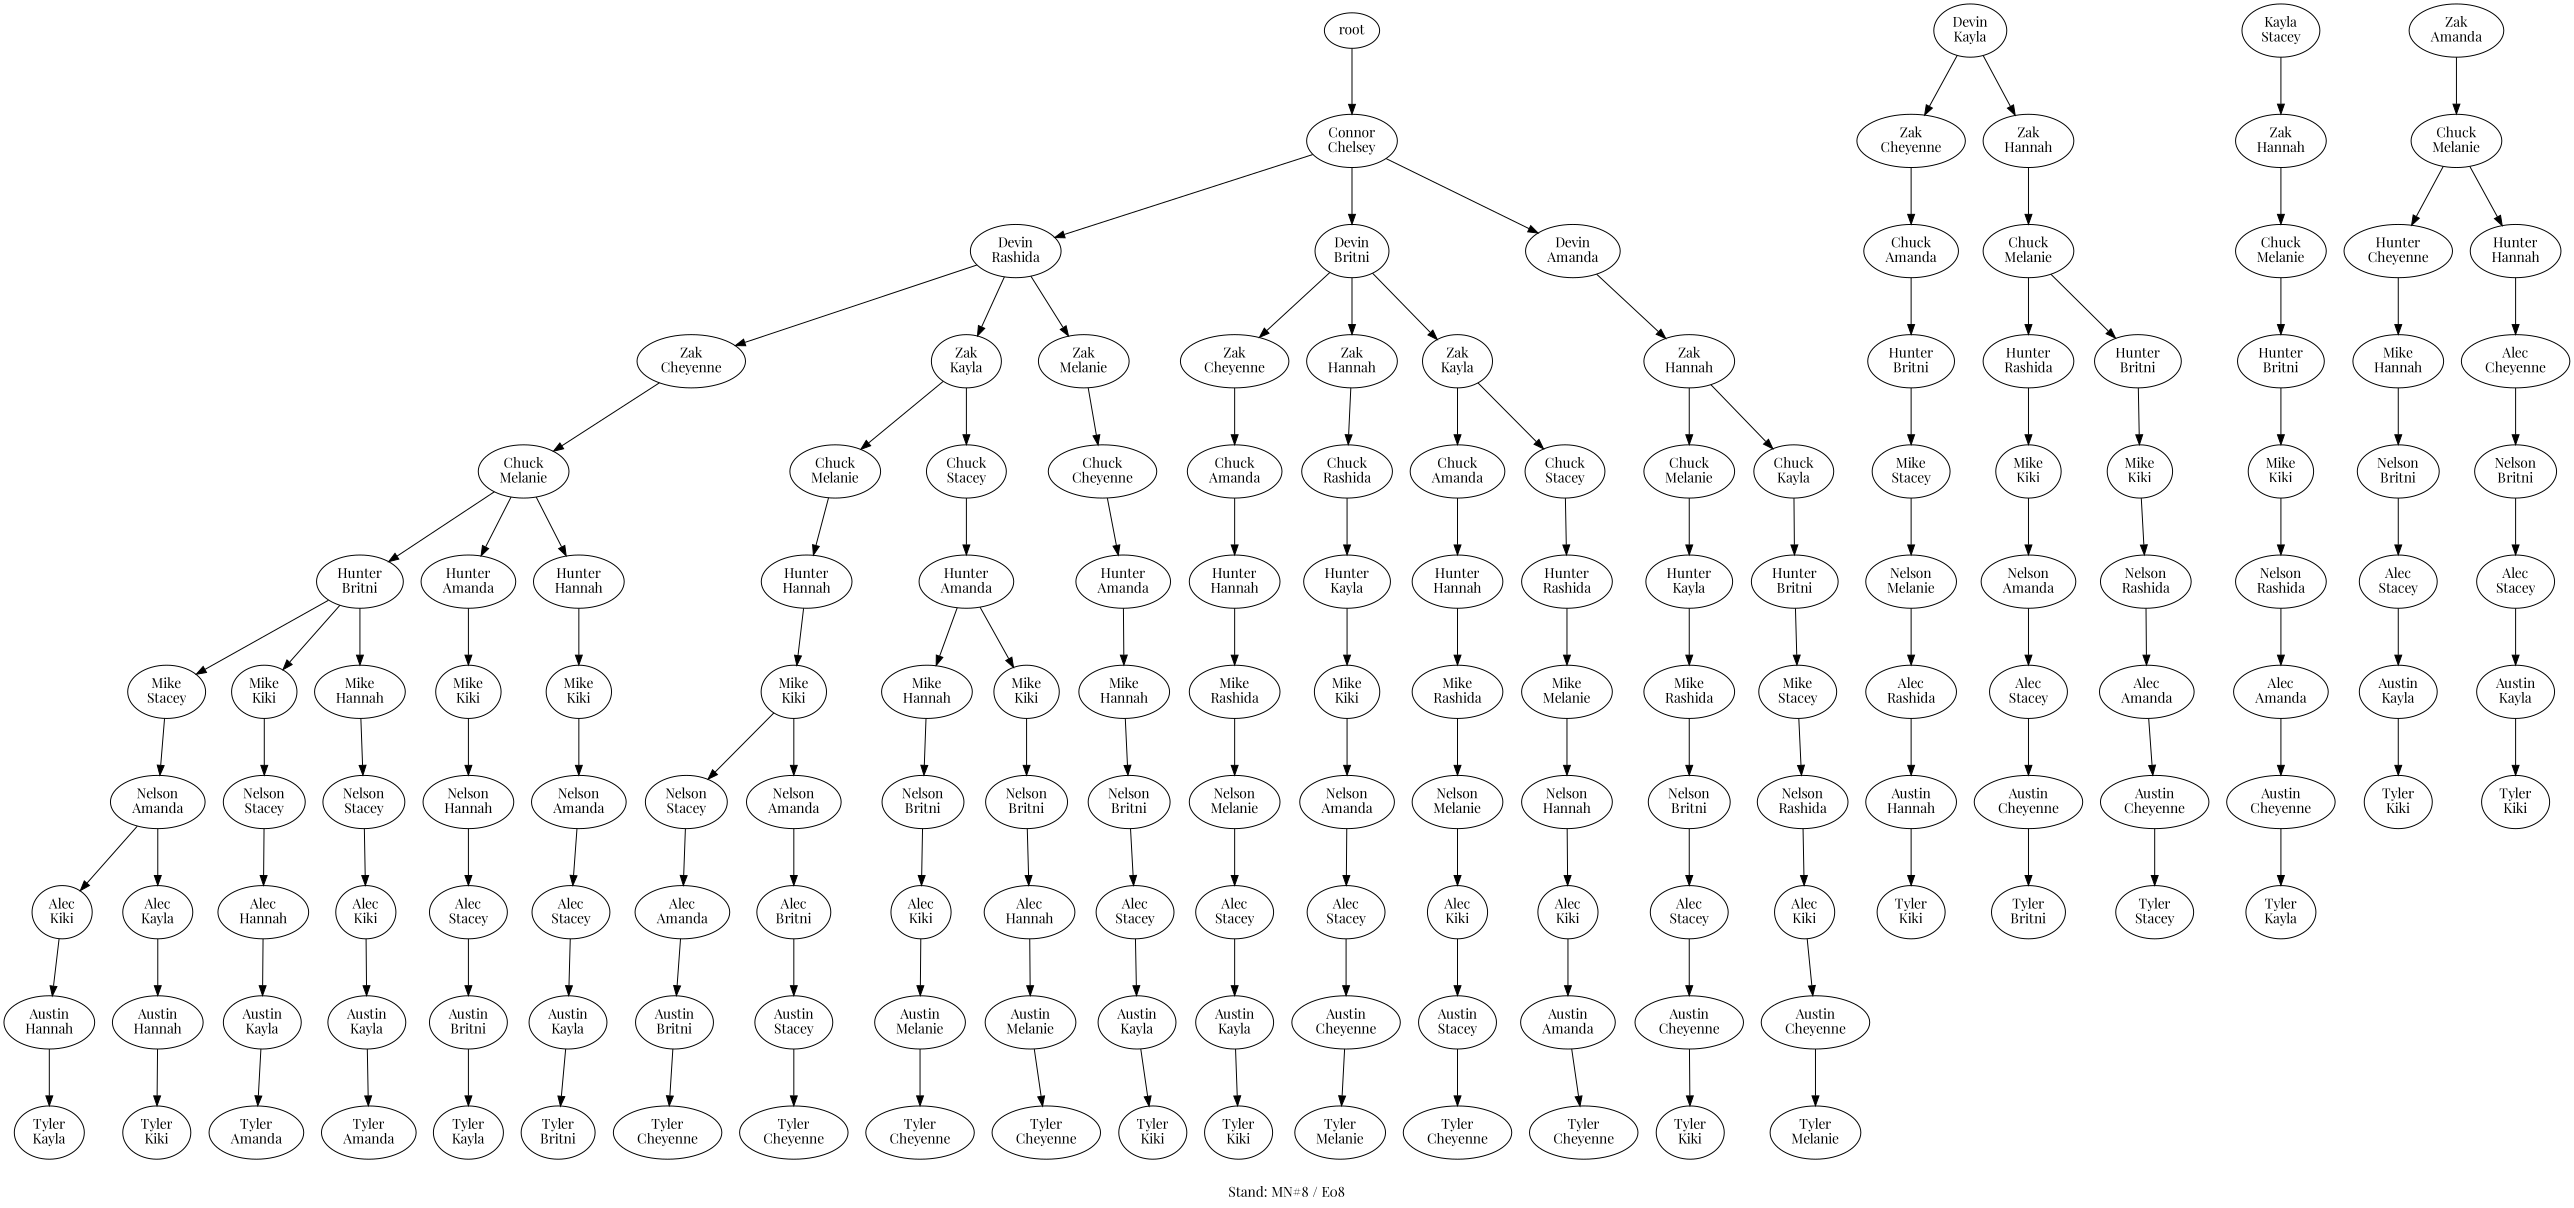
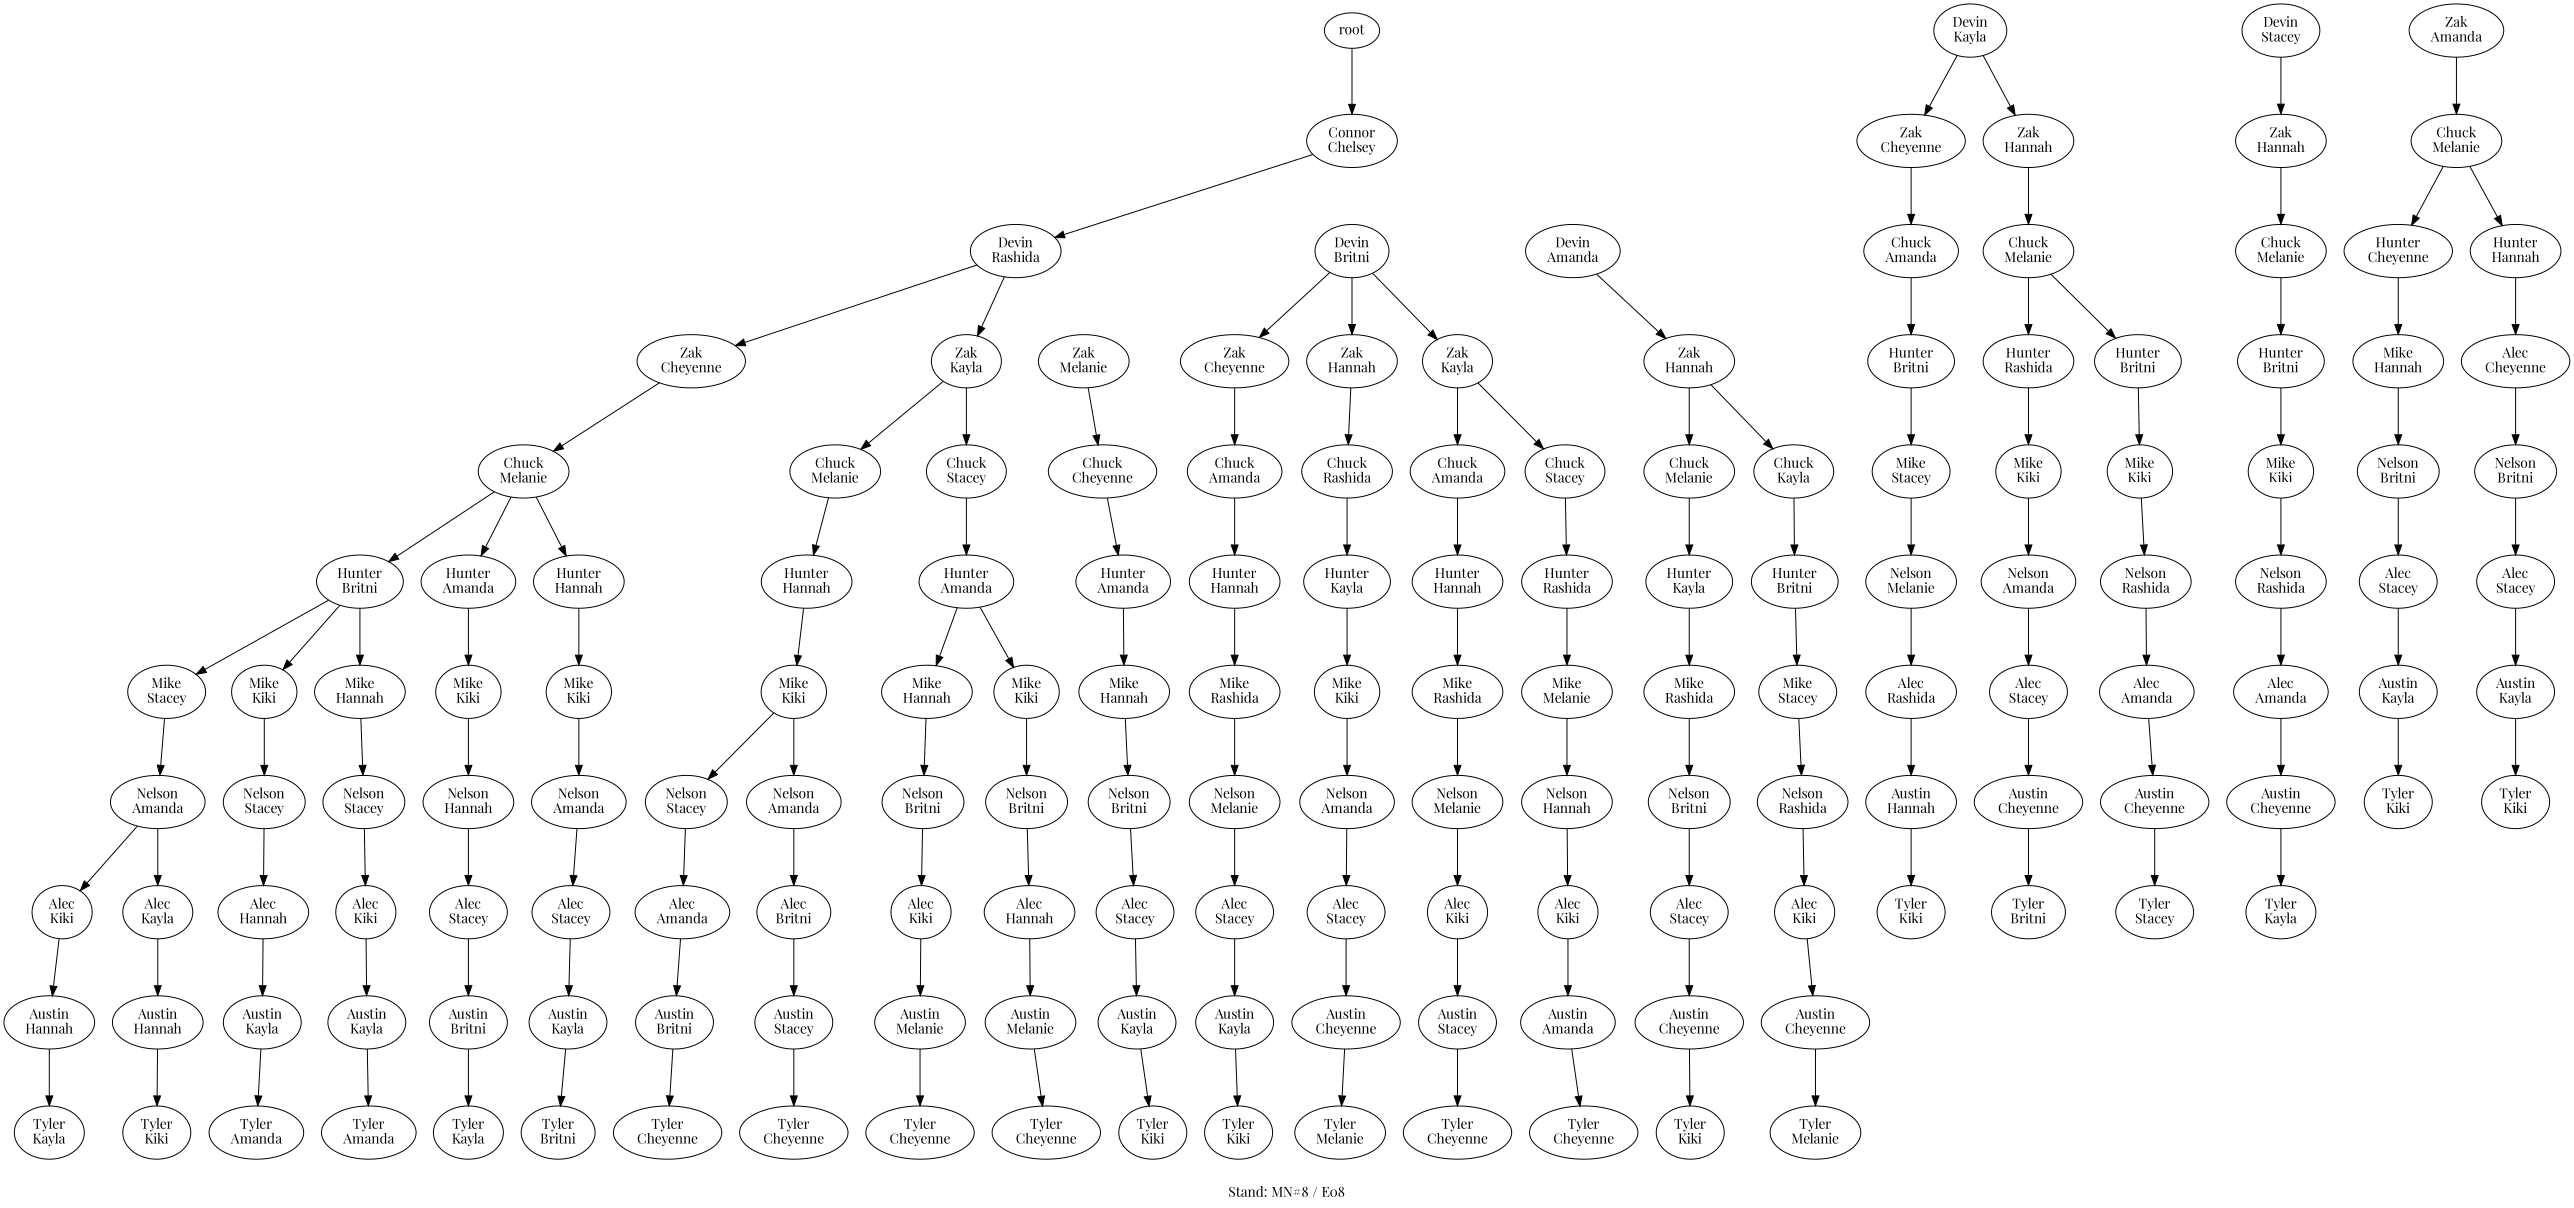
node "Kayla Stacey": label "Kayla Stacey" -> "Devin Stacey"
edge "Connor Chelsey" -> "Devin Britni": removed
edge "Connor Chelsey" -> "Devin Amanda": removed
edge "Devin Rashida" -> "Zak Melanie": removed
